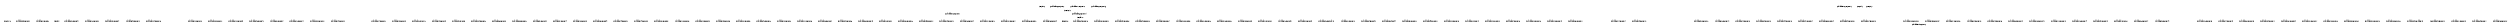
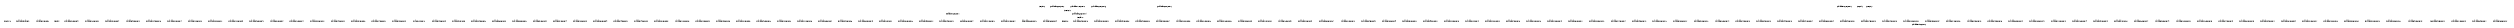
node "ASMVar(VarName('t80',temp),None).173": added
node "ASMVar(VarName('t108',temp),None).11": label "ASMVar(VarName('t108',temp),None).11" -> "None(VarName('t108',temp),None).11"
node "ASMVar(VarName('t69',temp),None).5": label "ASMVar(VarName('t69',temp),None).5" -> "ASMVar(VarName('t69',eax),None).5"
node "ASMVar(VarName('t21',temp),None).19": added
node "ASMVar(VarName('t57',temp),None).28": added
node "ASMVar(VarName('y',user),None).176": label "ASMVar(VarName('y',user),None).176" -> "ASMVar(None('y',user),None).176"
node "ASMVar(VarName('t60',temp),None).74": label "ASMVar(VarName('t60',temp),None).74" -> "None(VarName('t60',temp),None).74"
node "ASMVar(VarName('t86',temp),None).78": label "ASMVar(VarName('t86',temp),None).78" -> "VarName(VarName('t86',temp),None).78"
node "ASMVar(VarName('t58',temp),ASMVar).164": label "ASMVar(VarName('t58',temp),ASMVar).164" -> "ASMVar(VarName('t58',temp),None).164"
node "ASMVar(VarName('t23',edi),None).99": label "ASMVar(VarName('t23',edi),None).99" -> "ASMVar(VarName('t23',temp),None).99"
node "ASMVar(VarName('t105',temp),None).113": added
node "ASMVar(VarName('t0',temp),None).116": added
node "ASMVar(VarName('t32',temp),None).117": added
node "ASMVar(VarName('t14',temp),None).132": added
node "ASMVar(VarName('t102',temp),None).152": added
node "ASMVar(VarName('t90',temp),VarName).169": label "ASMVar(VarName('t90',temp),VarName).169" -> "ASMVar(VarName('t90',temp),None).169"
